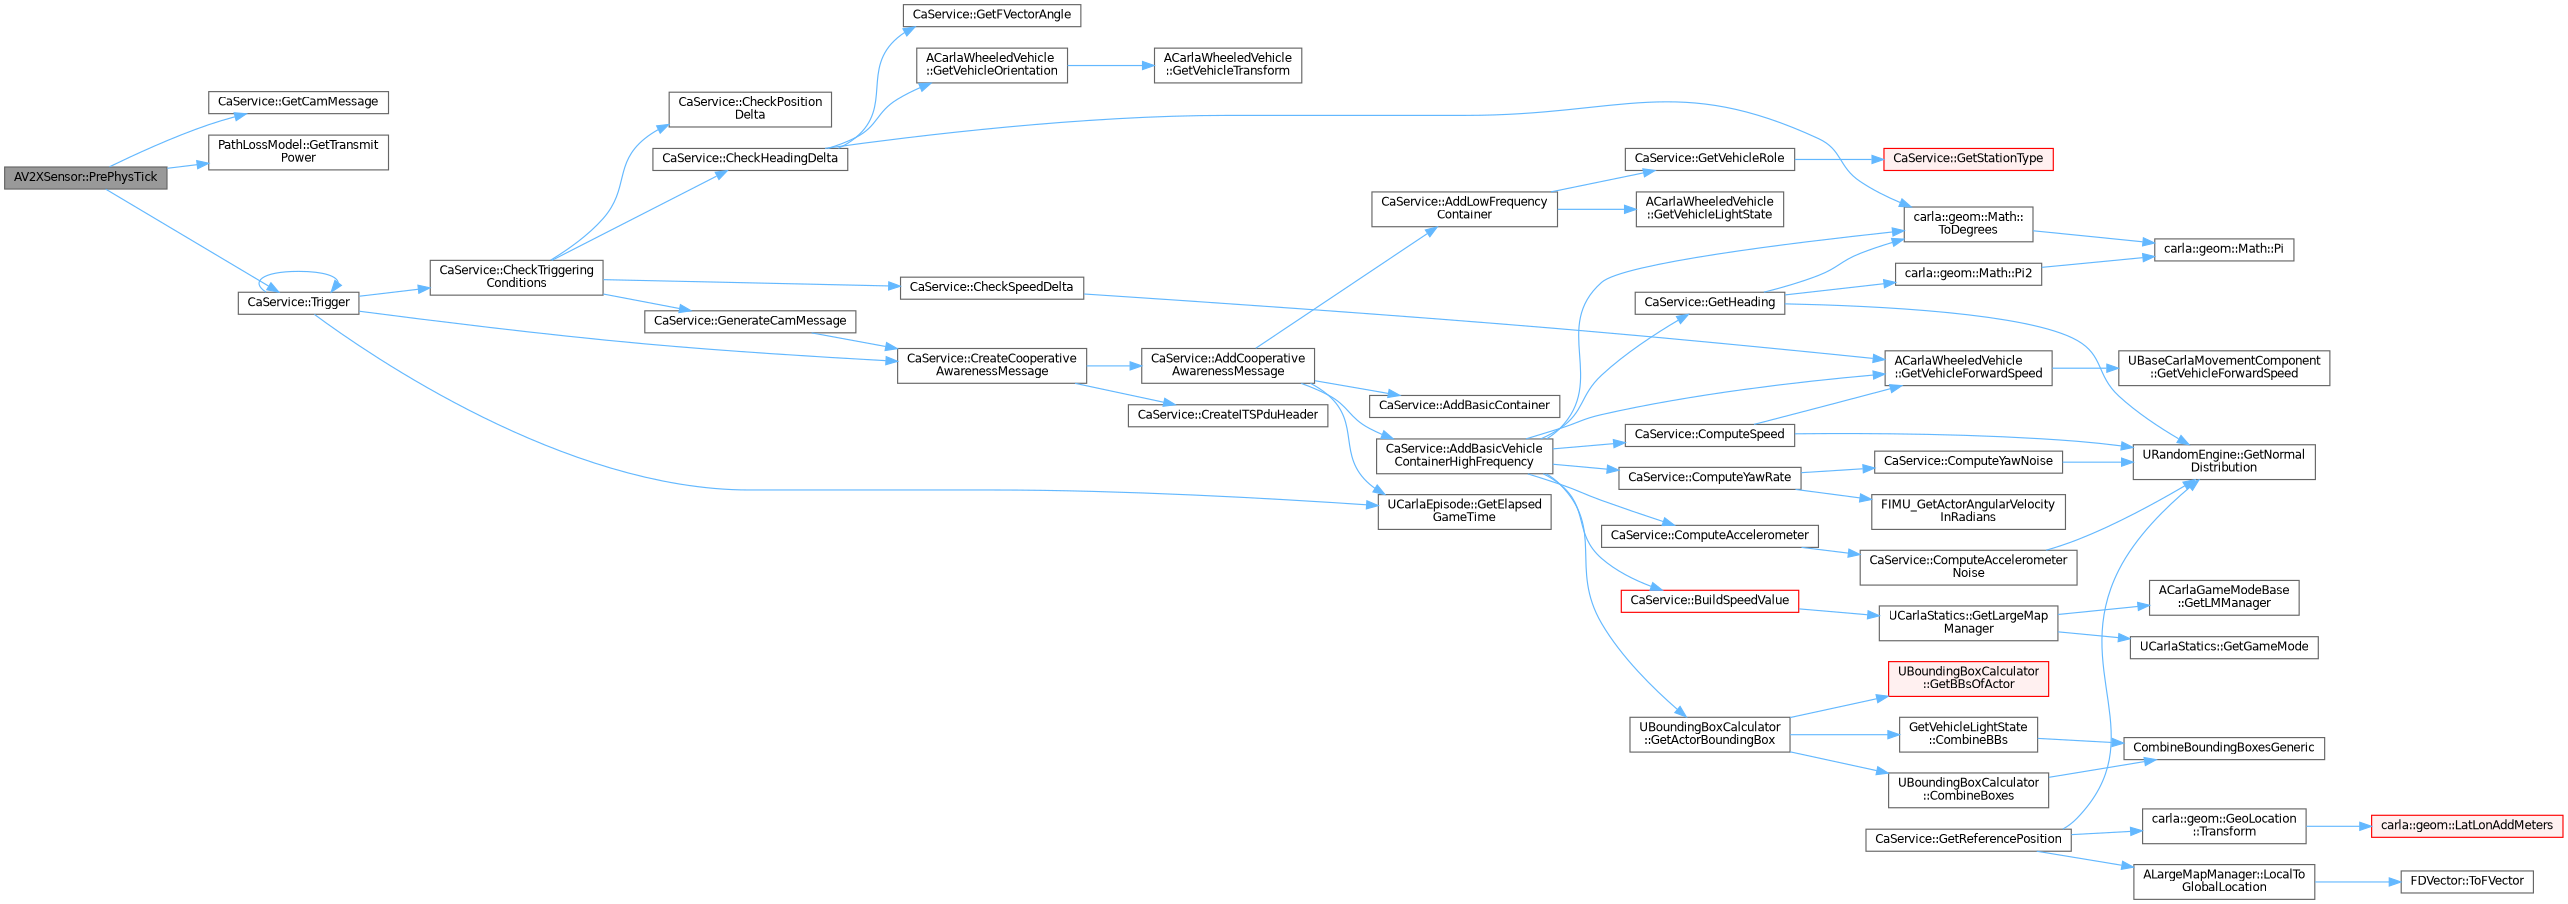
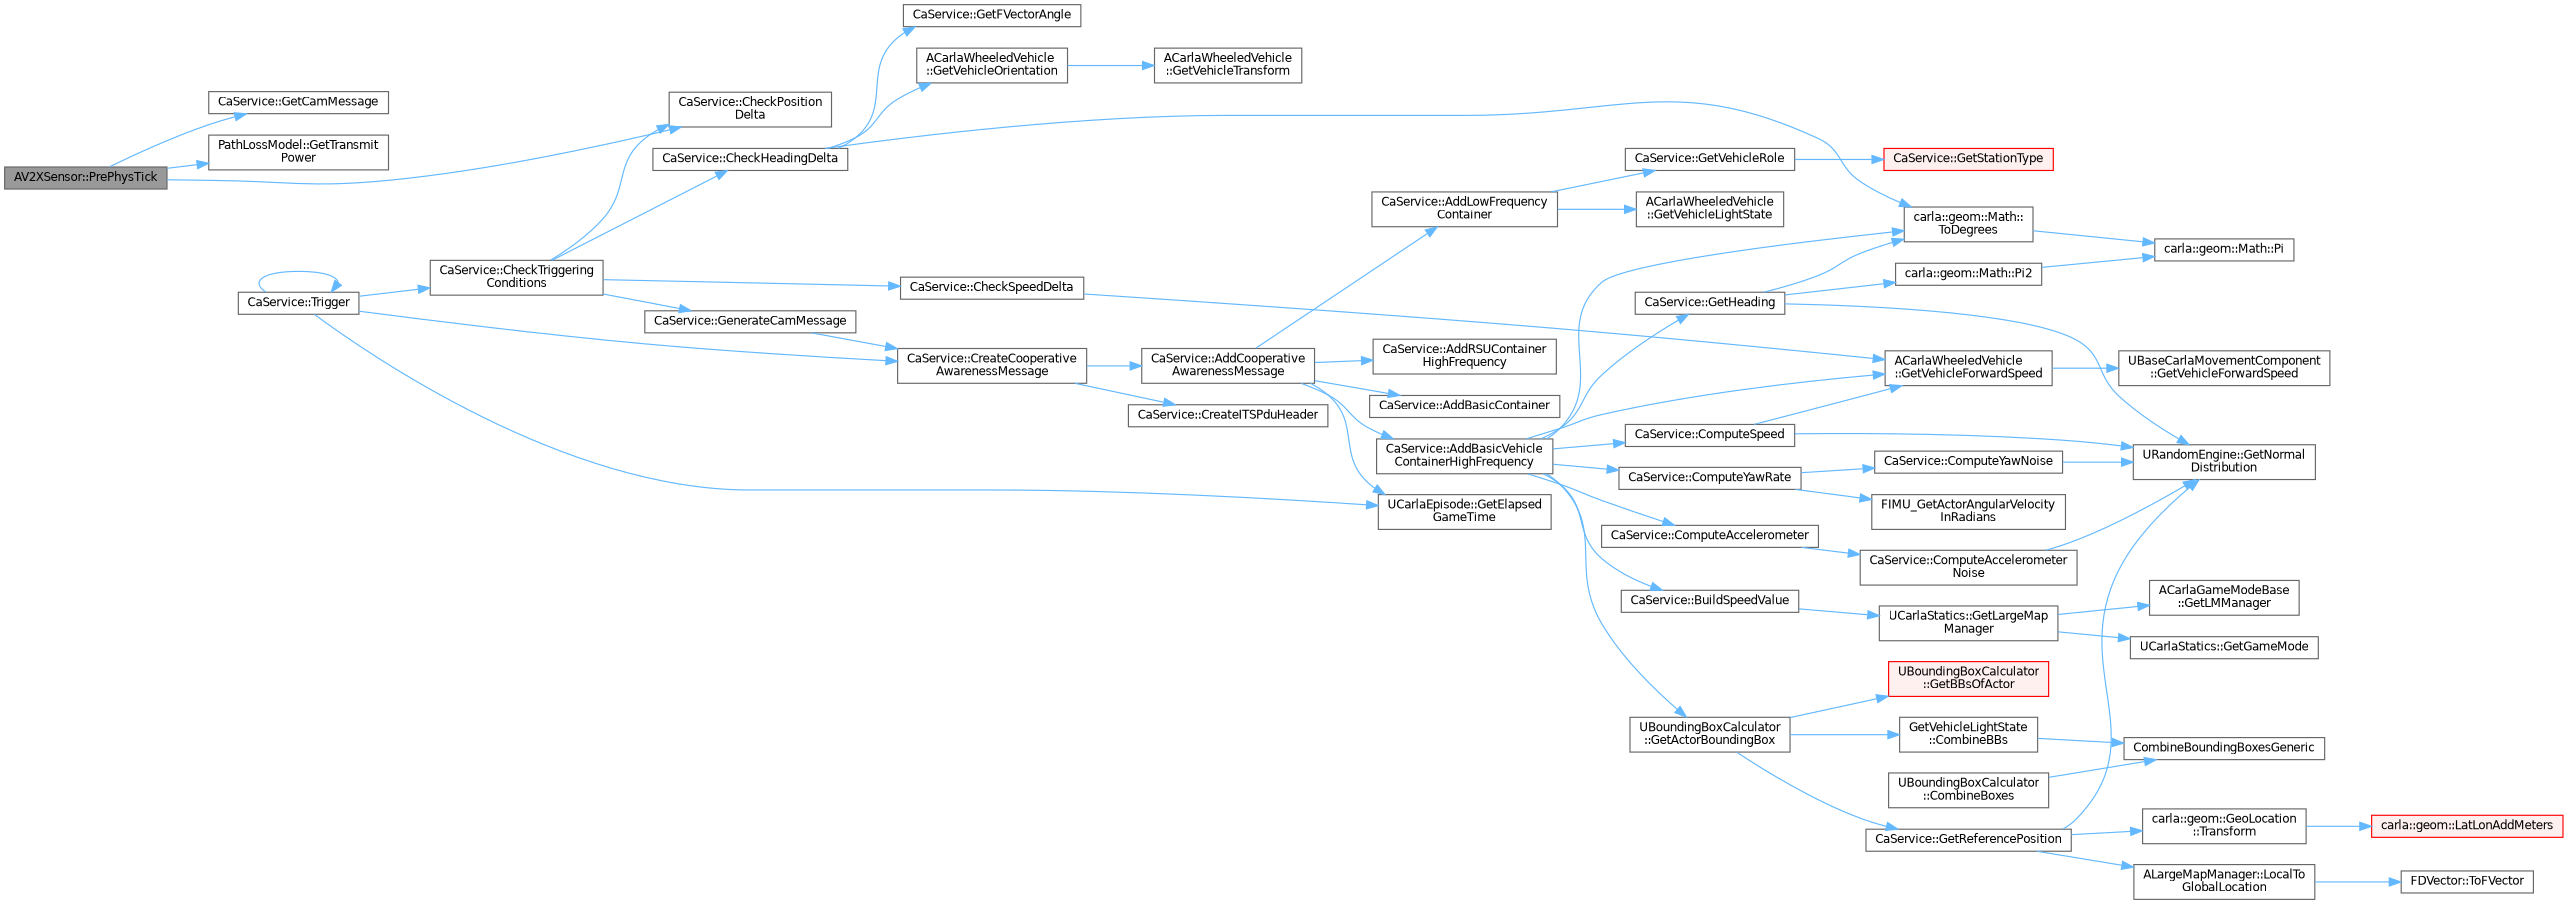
edge "AV2XSensor::PrePhysTick" -> "CaService::Trigger": now "AV2XSensor::PrePhysTick" -> "CaService::CheckPosition Delta"
node "CaService::AddRSUContainer HighFrequency": added
node "CaService::BuildSpeedValue": color red -> grey40
edge "UBoundingBoxCalculator ::GetActorBoundingBox" -> "UBoundingBoxCalculator ::CombineBoxes": now "UBoundingBoxCalculator ::GetActorBoundingBox" -> "CaService::GetReferencePosition"
